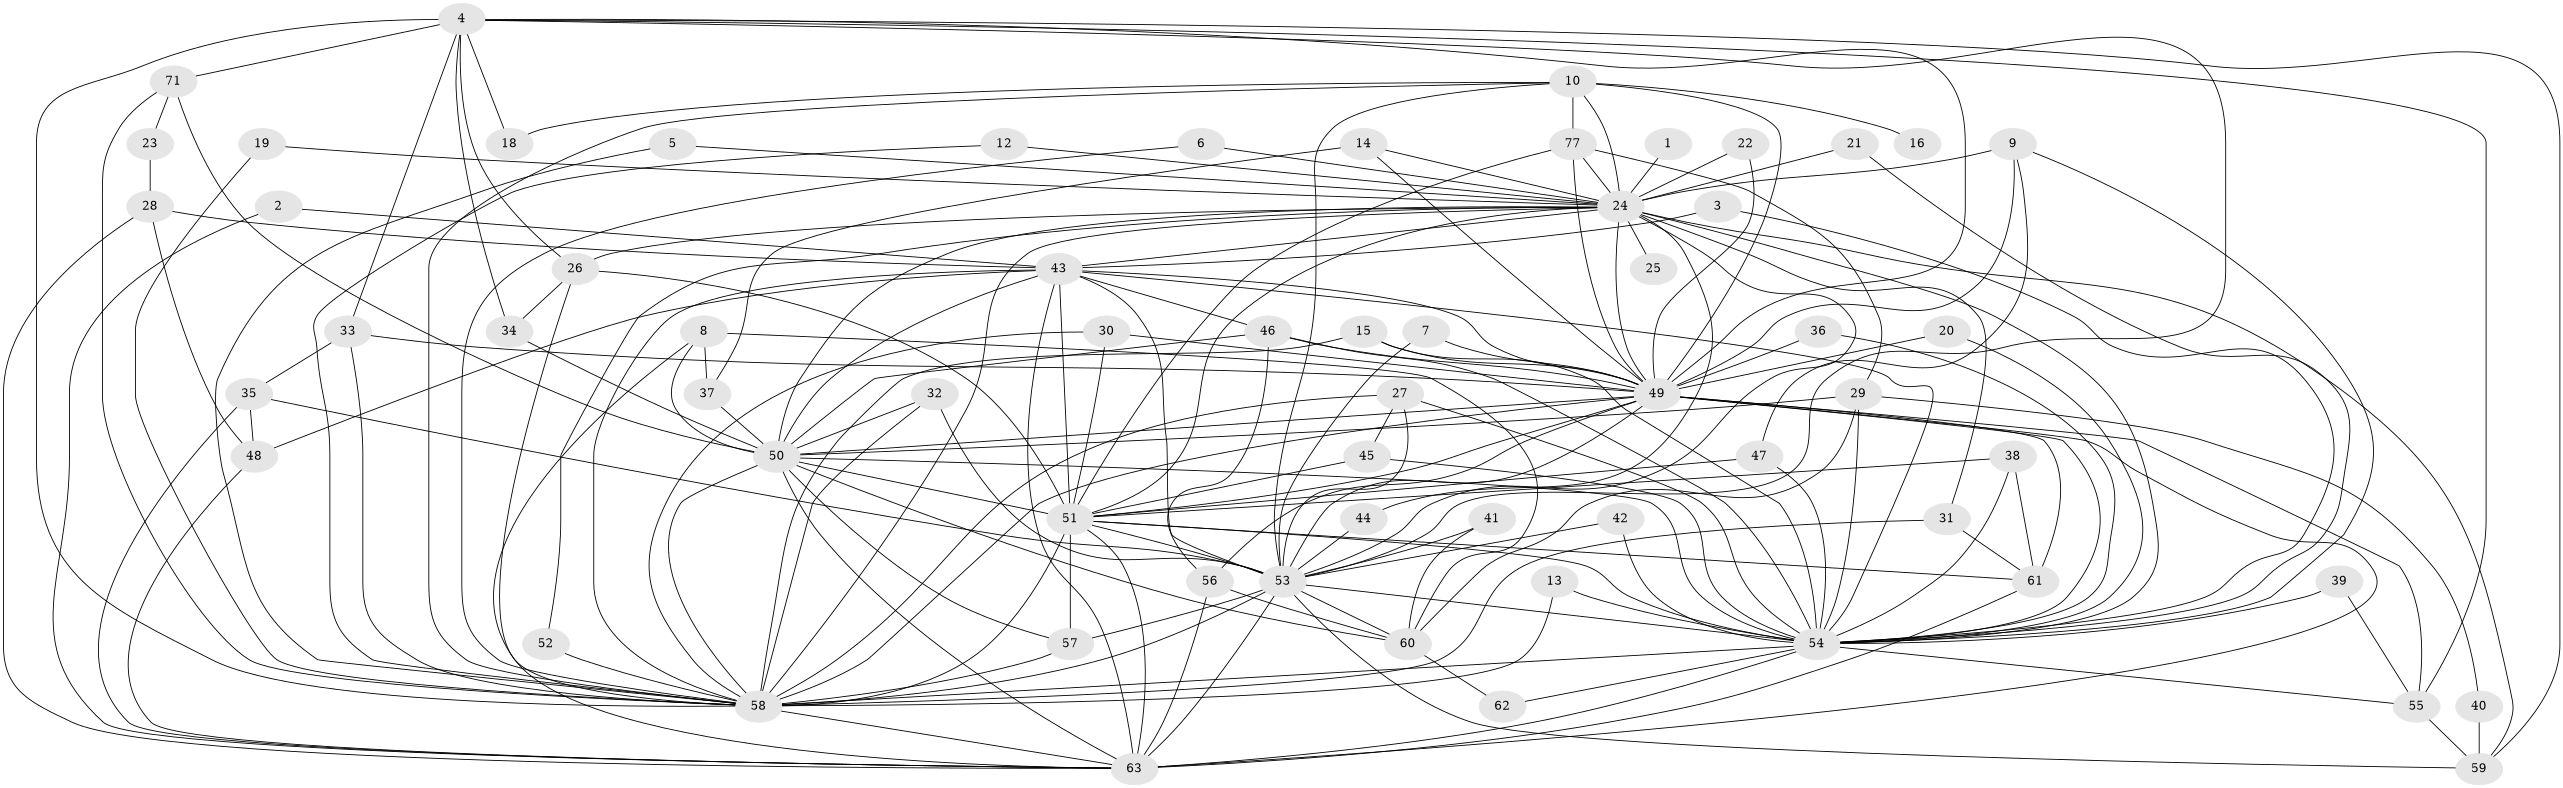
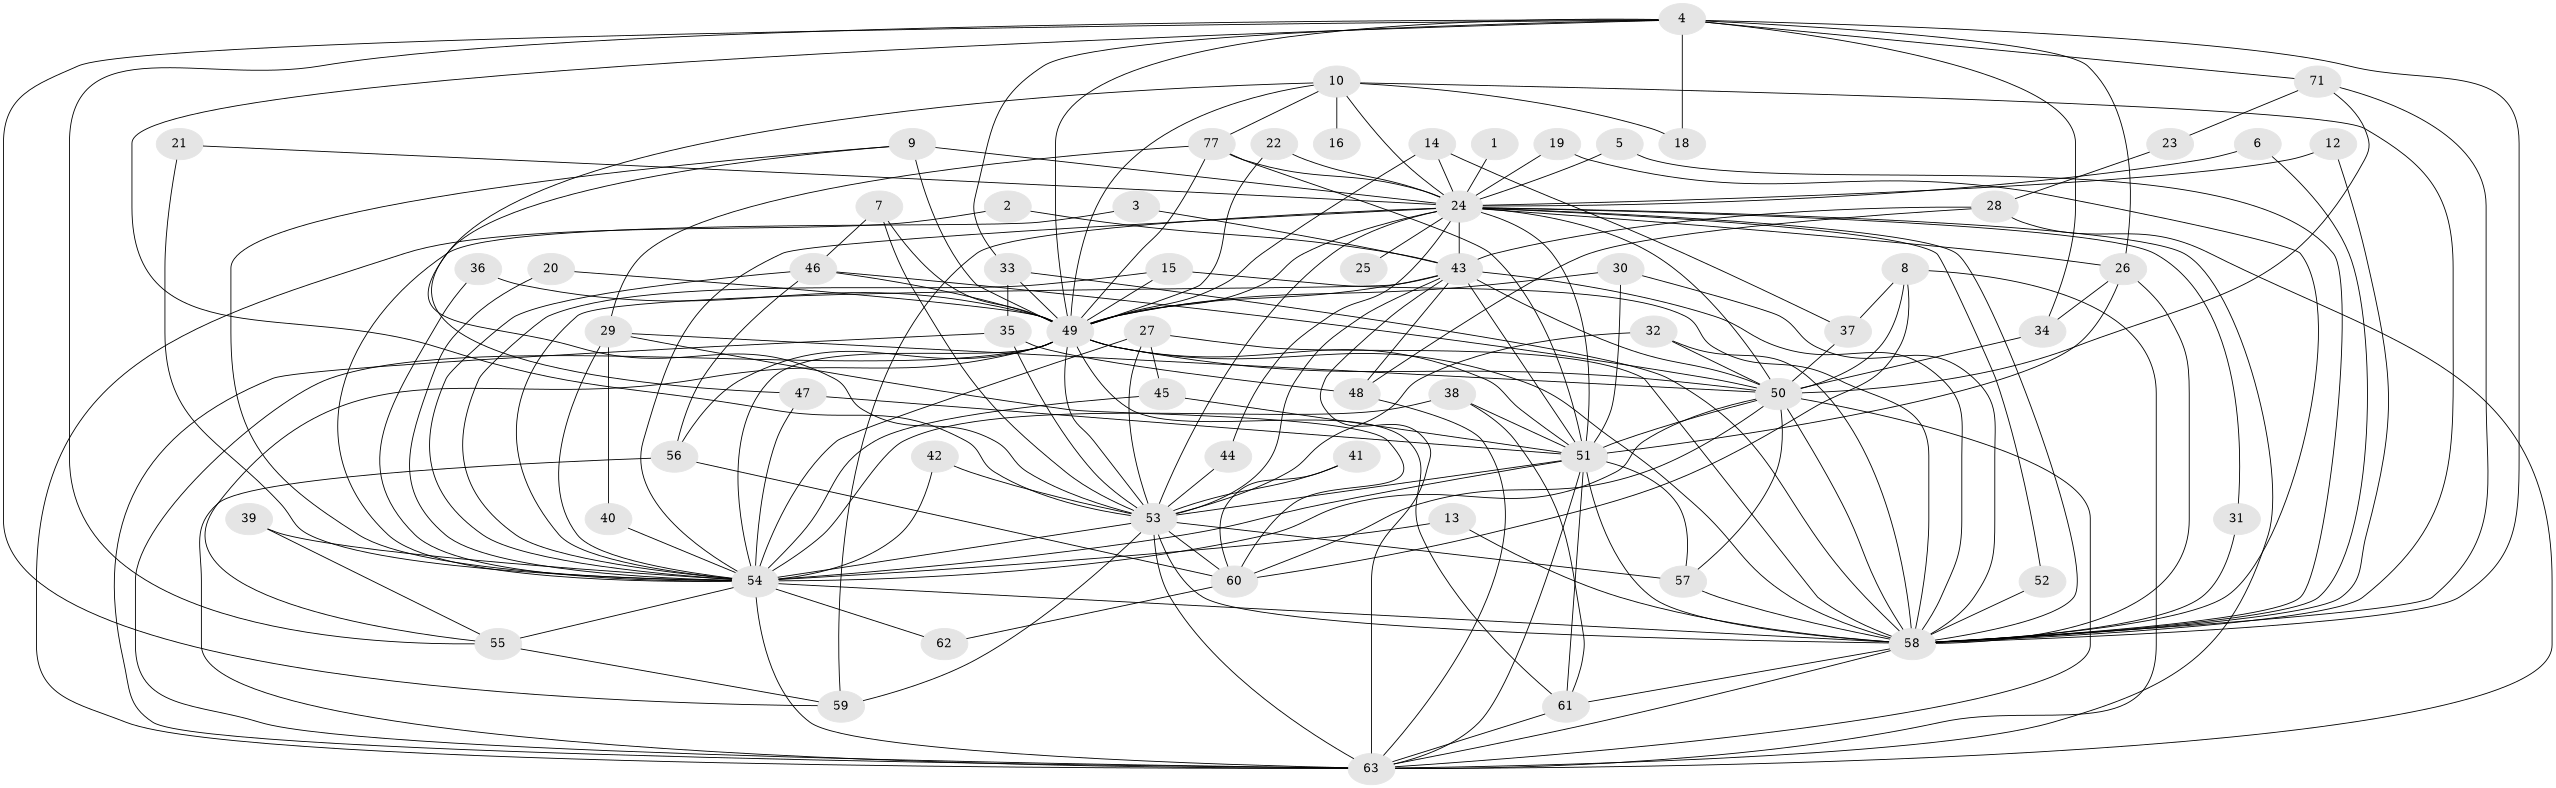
edge "43" -- "46": now "7" -- "46"
edge "24" -- "63": added
edge "31" -- "61": now "58" -- "61"
edge "40" -- "59": now "40" -- "54"
